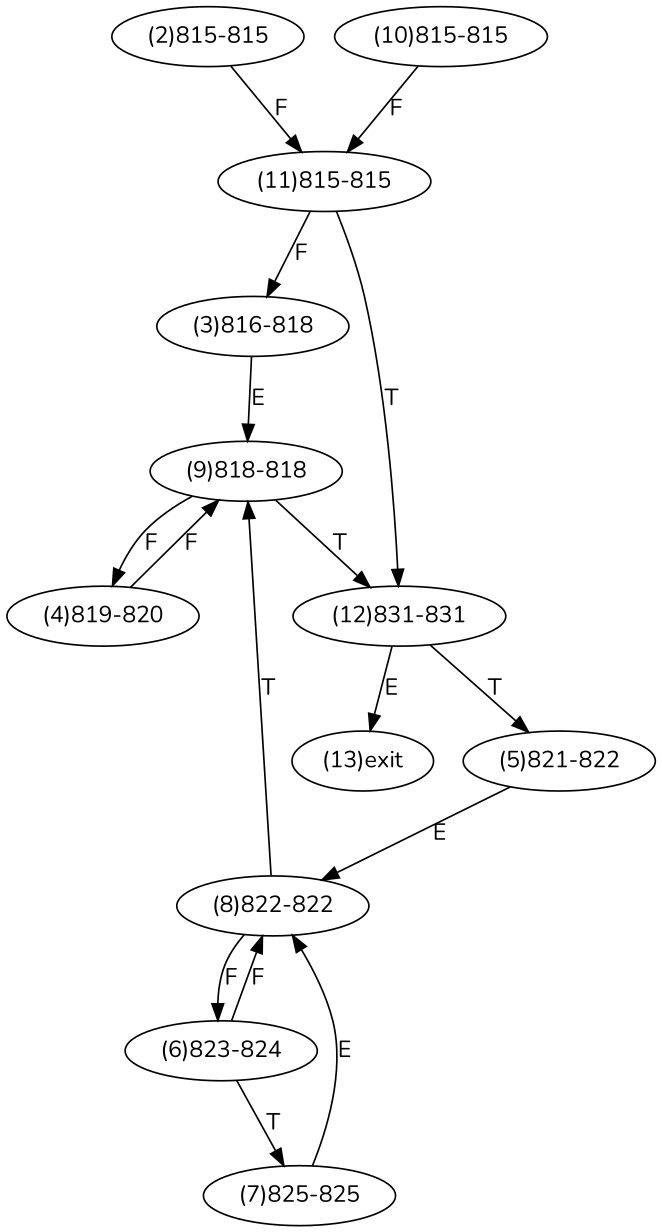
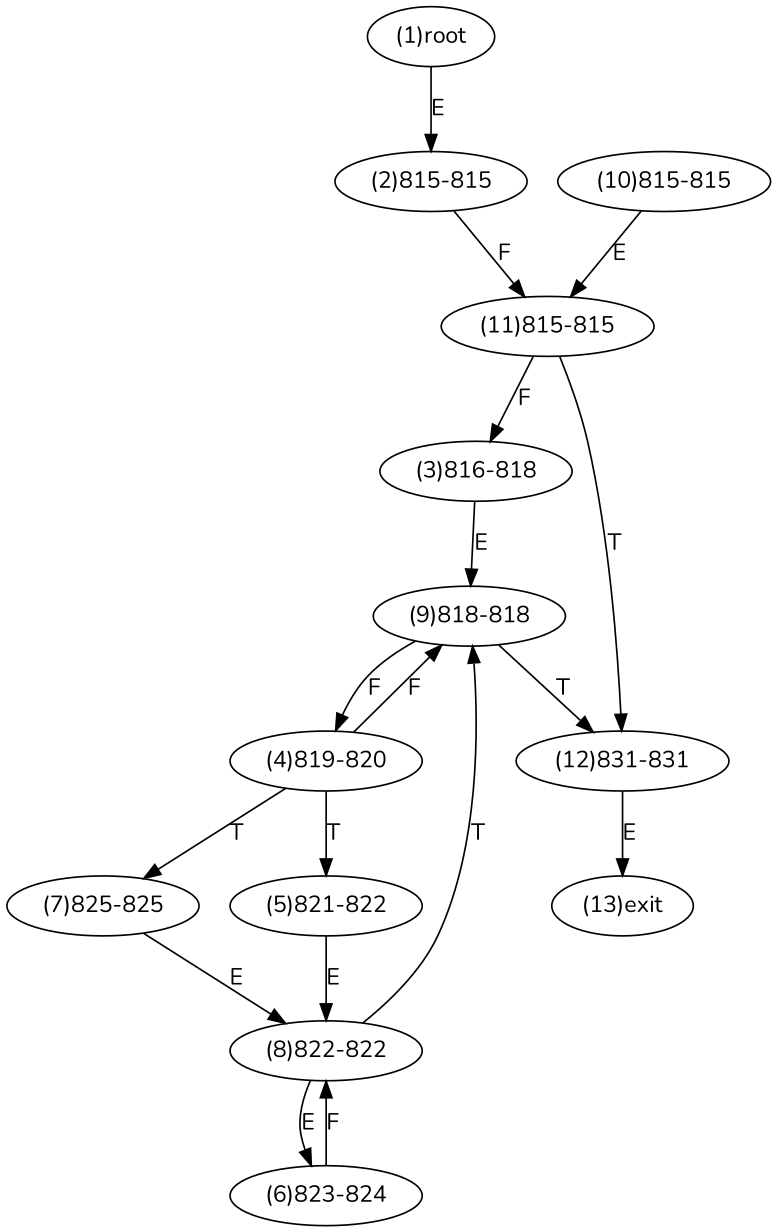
node "(1)root": added
edge "(10)815-815" -> "(11)815-815": label "F" -> "E"
edge "(12)831-831" -> "(5)821-822": now "(4)819-820" -> "(5)821-822"
edge "(8)822-822" -> "(6)823-824": label "F" -> "E"
edge "(6)823-824" -> "(7)825-825": now "(4)819-820" -> "(7)825-825"
